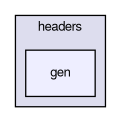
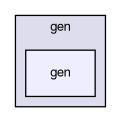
cluster "headers": label "headers" -> "gen"
